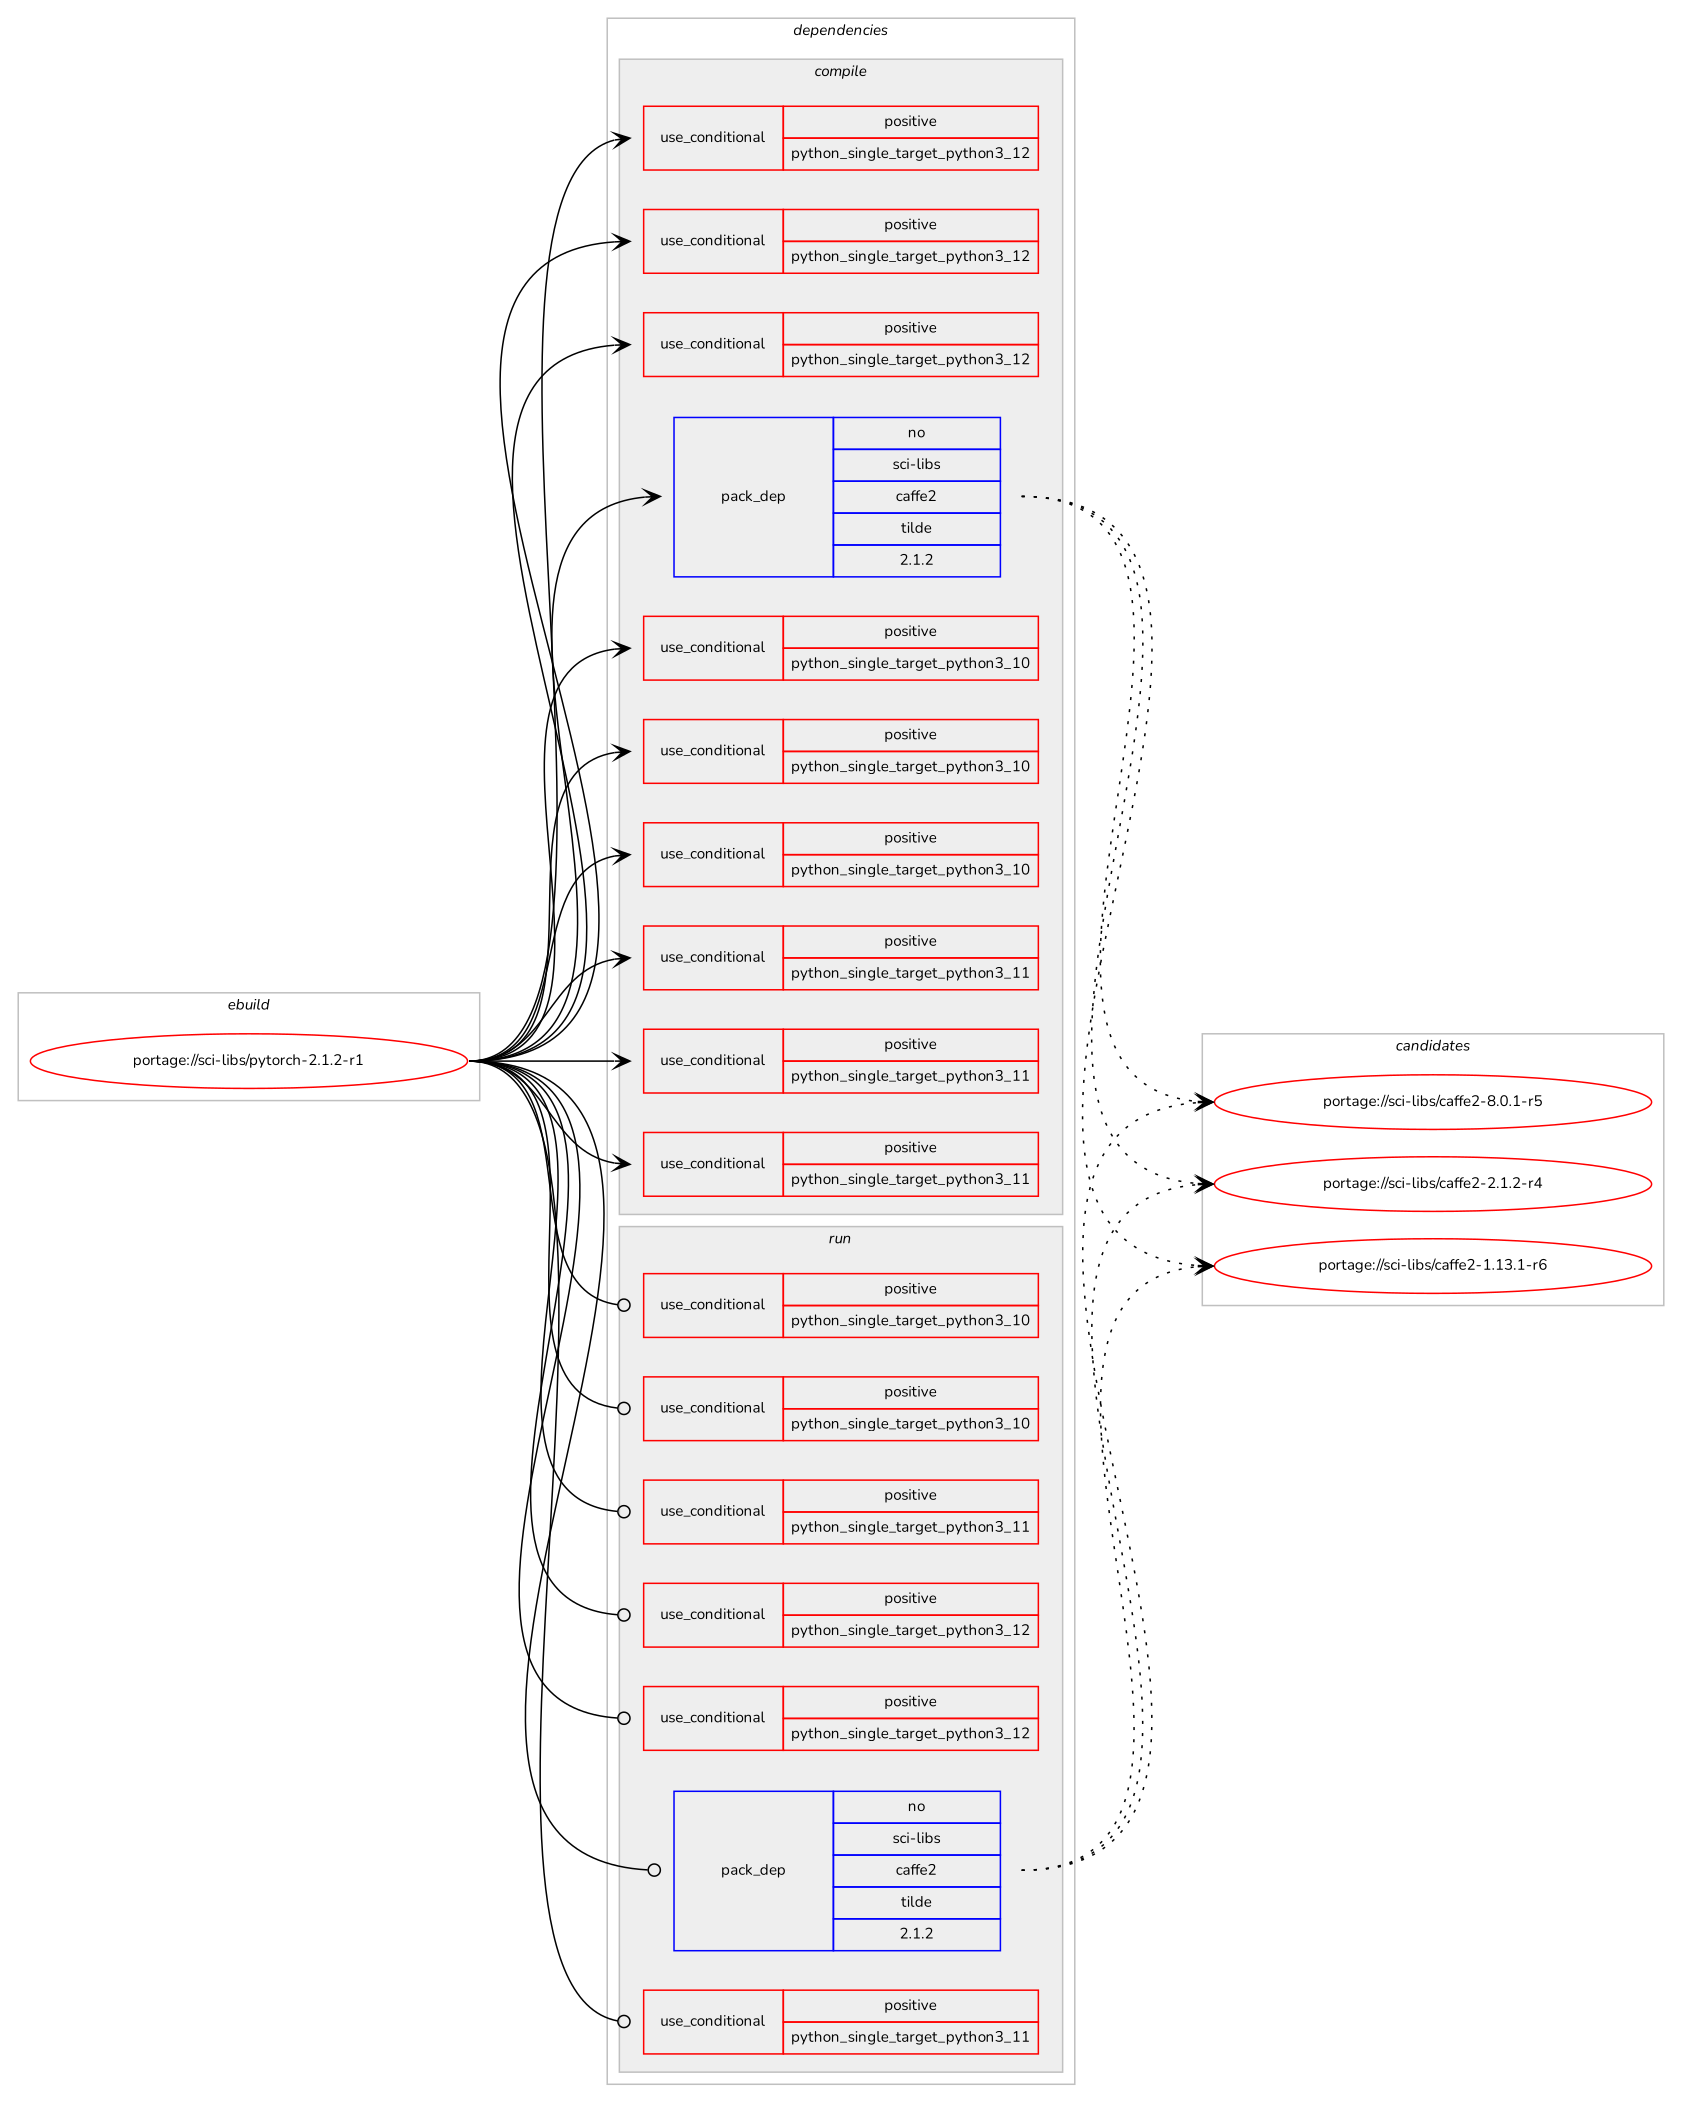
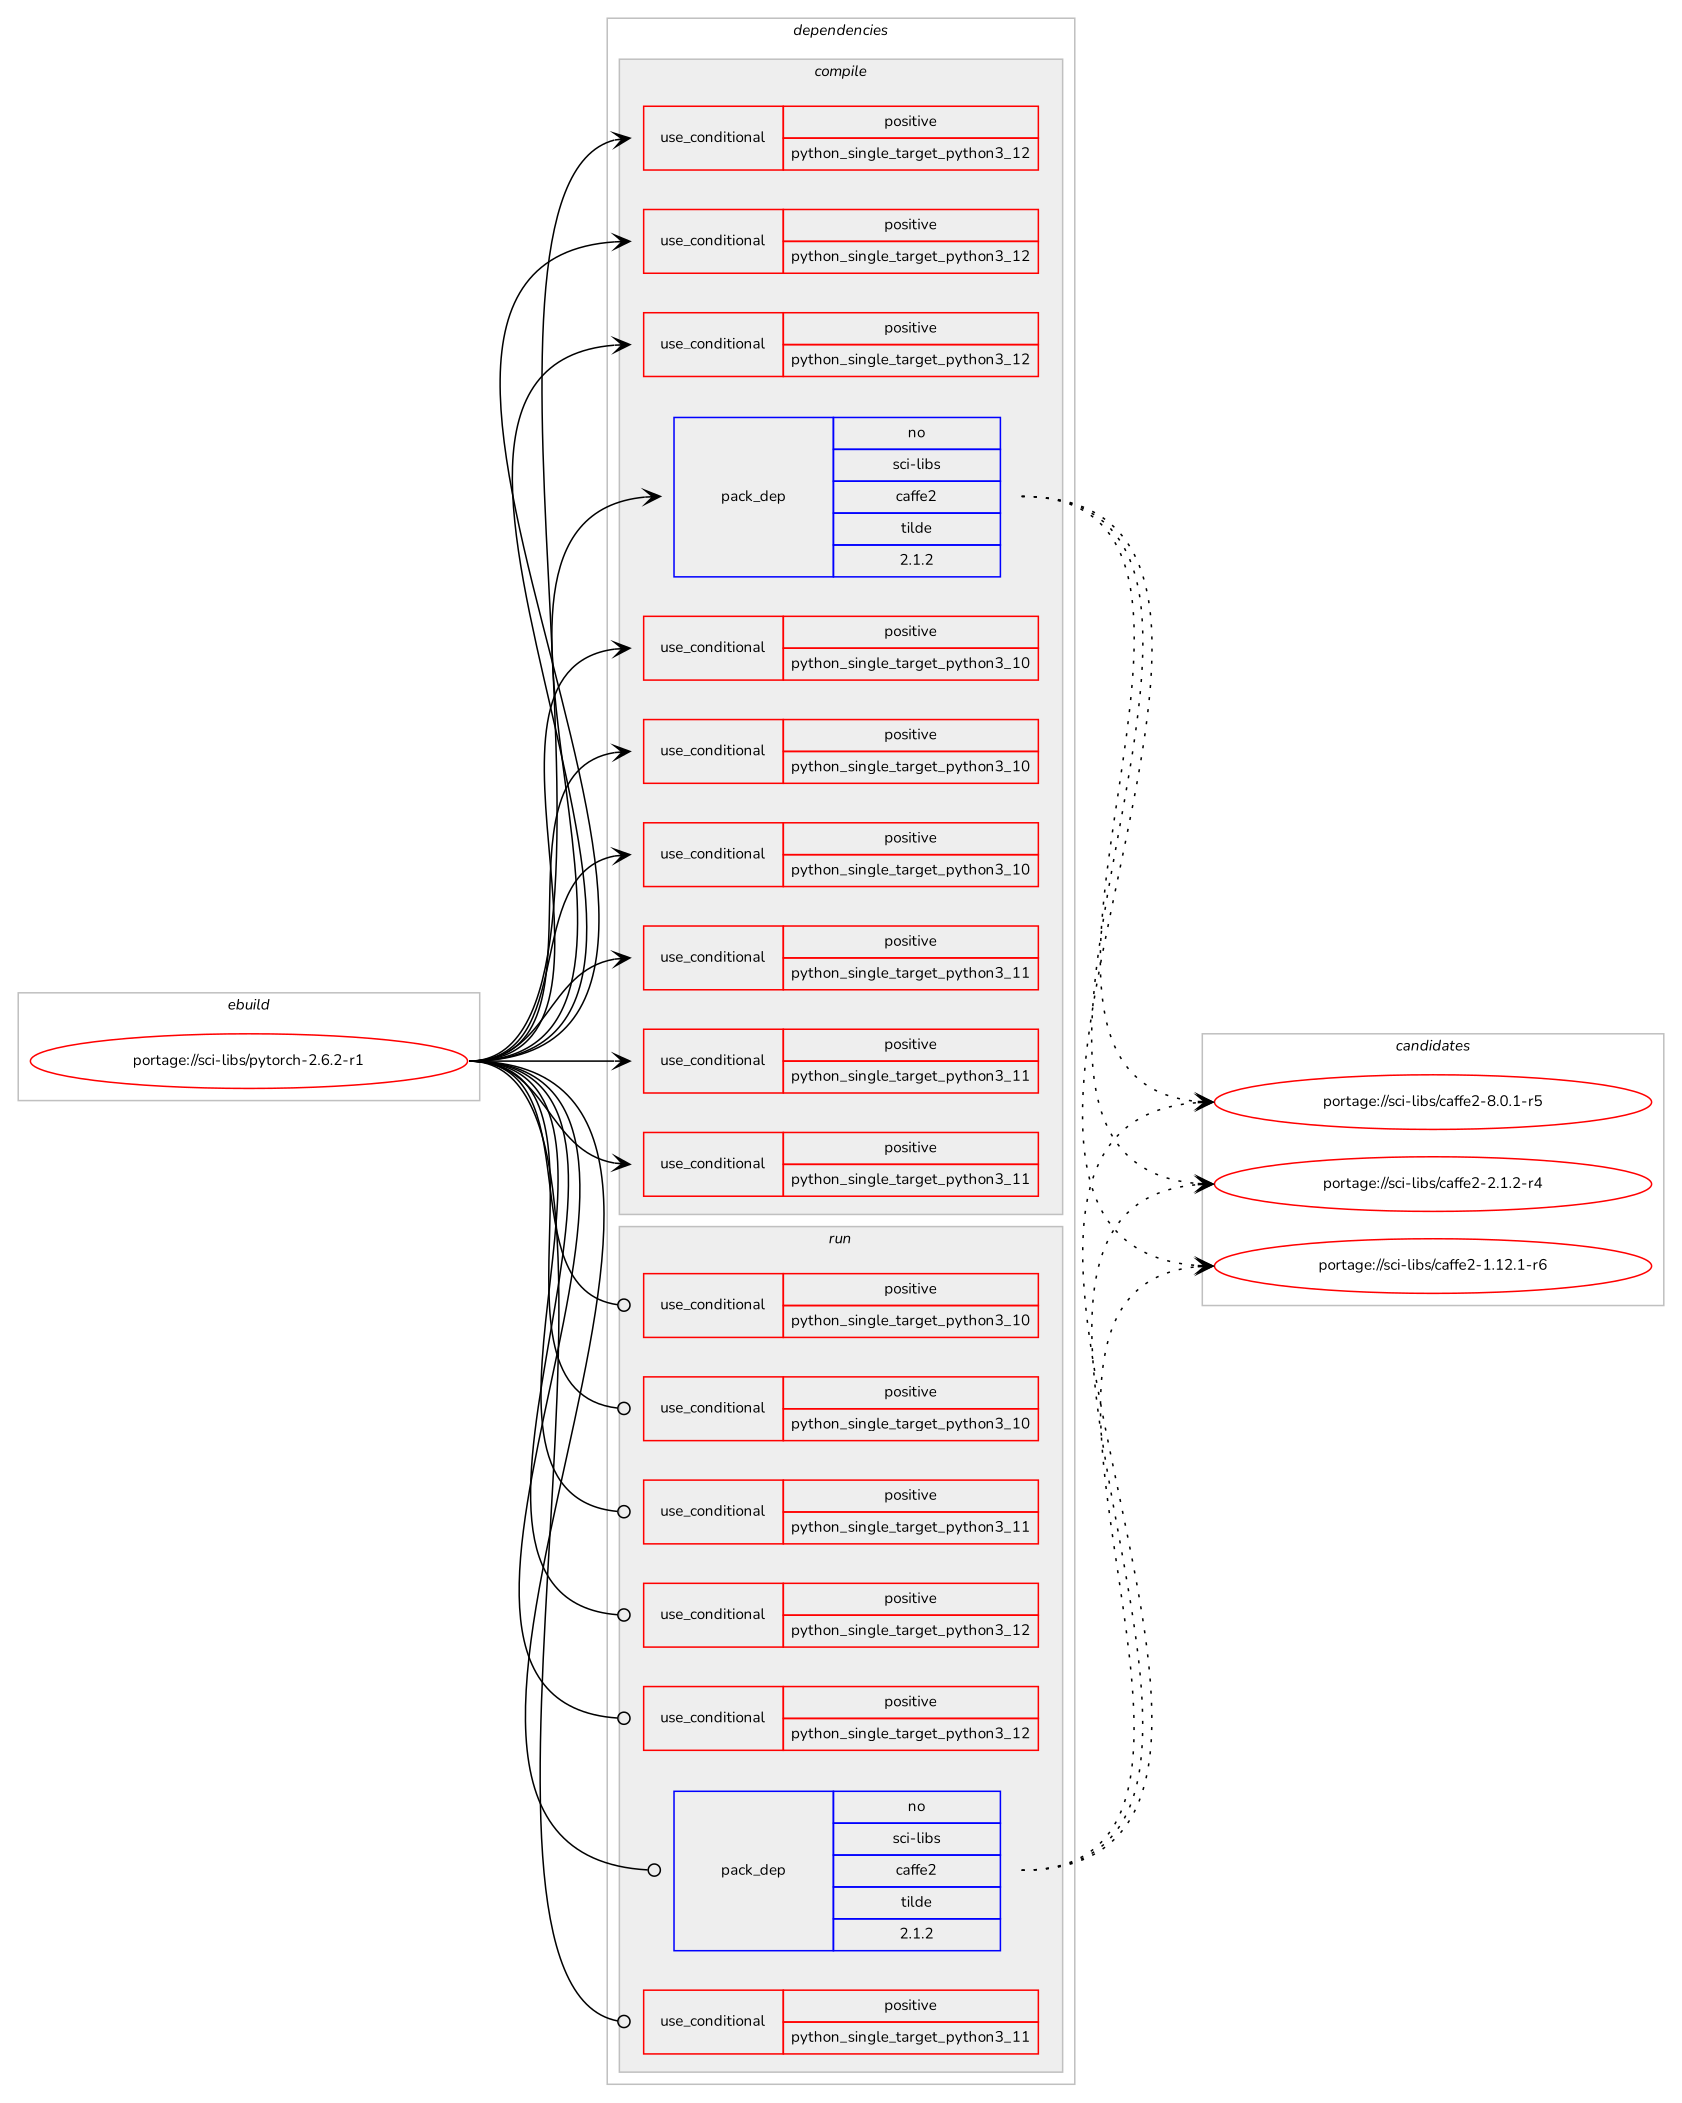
node "portage://sci-libs/pytorch-2.1.2-r1": label "portage://sci-libs/pytorch-2.1.2-r1" -> "portage://sci-libs/pytorch-2.6.2-r1"
node "portage://sci-libs/caffe2-1.13.1-r6": label "portage://sci-libs/caffe2-1.13.1-r6" -> "portage://sci-libs/caffe2-1.12.1-r6"
